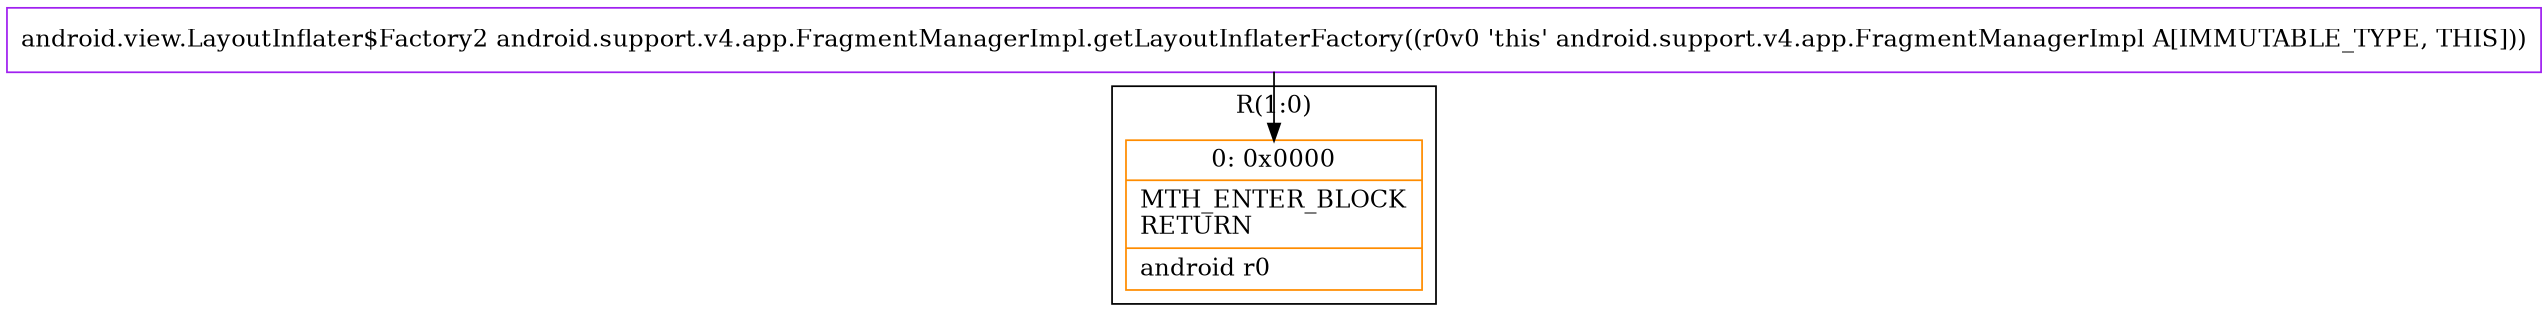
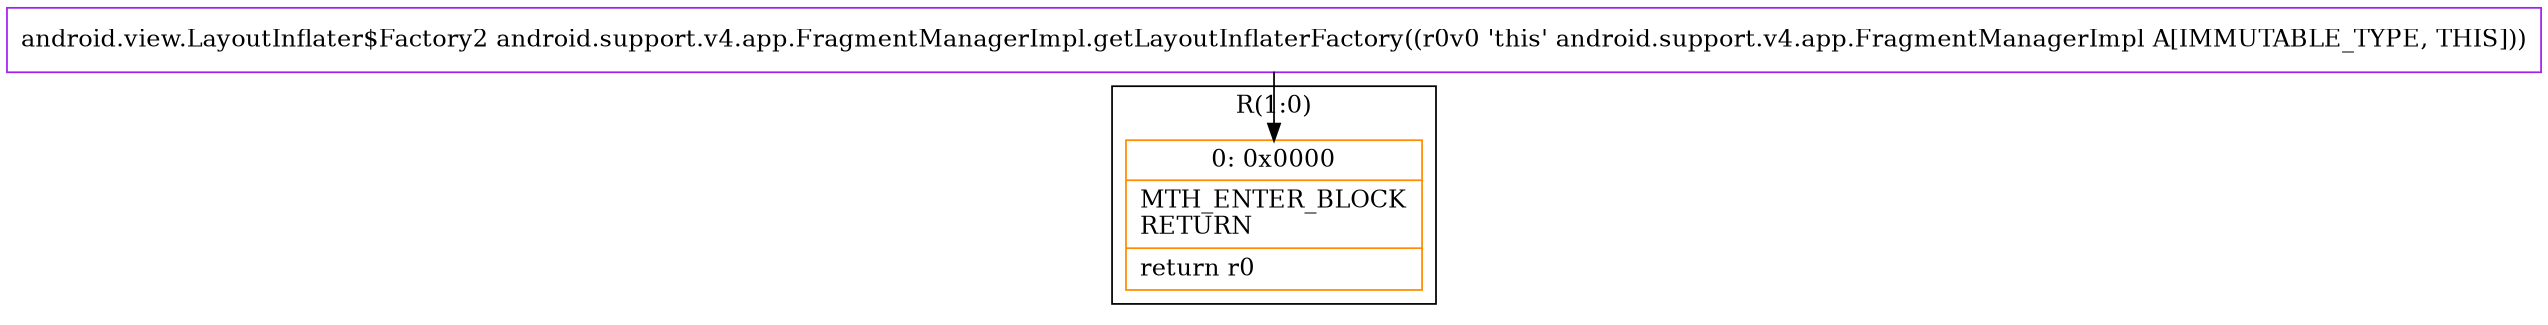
node "0: 0x0000": text "android r0" -> "return r0"
